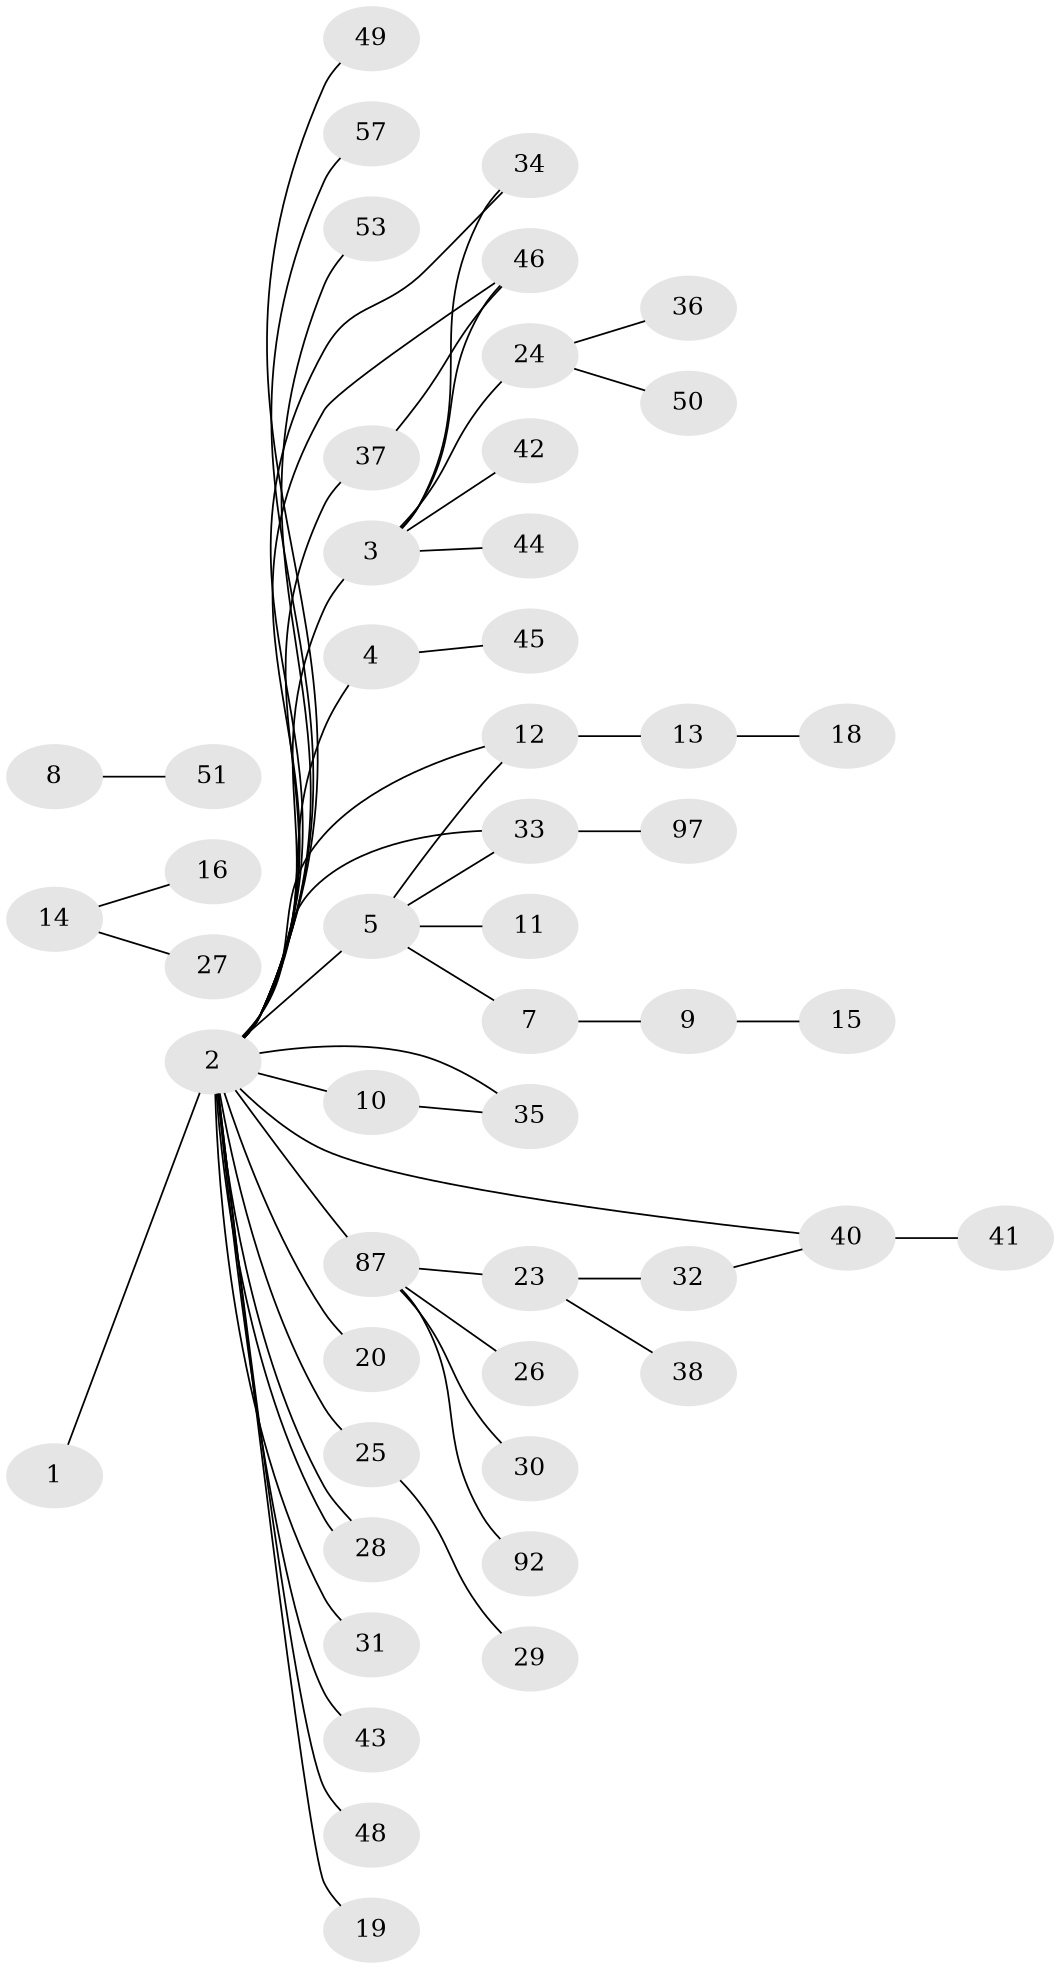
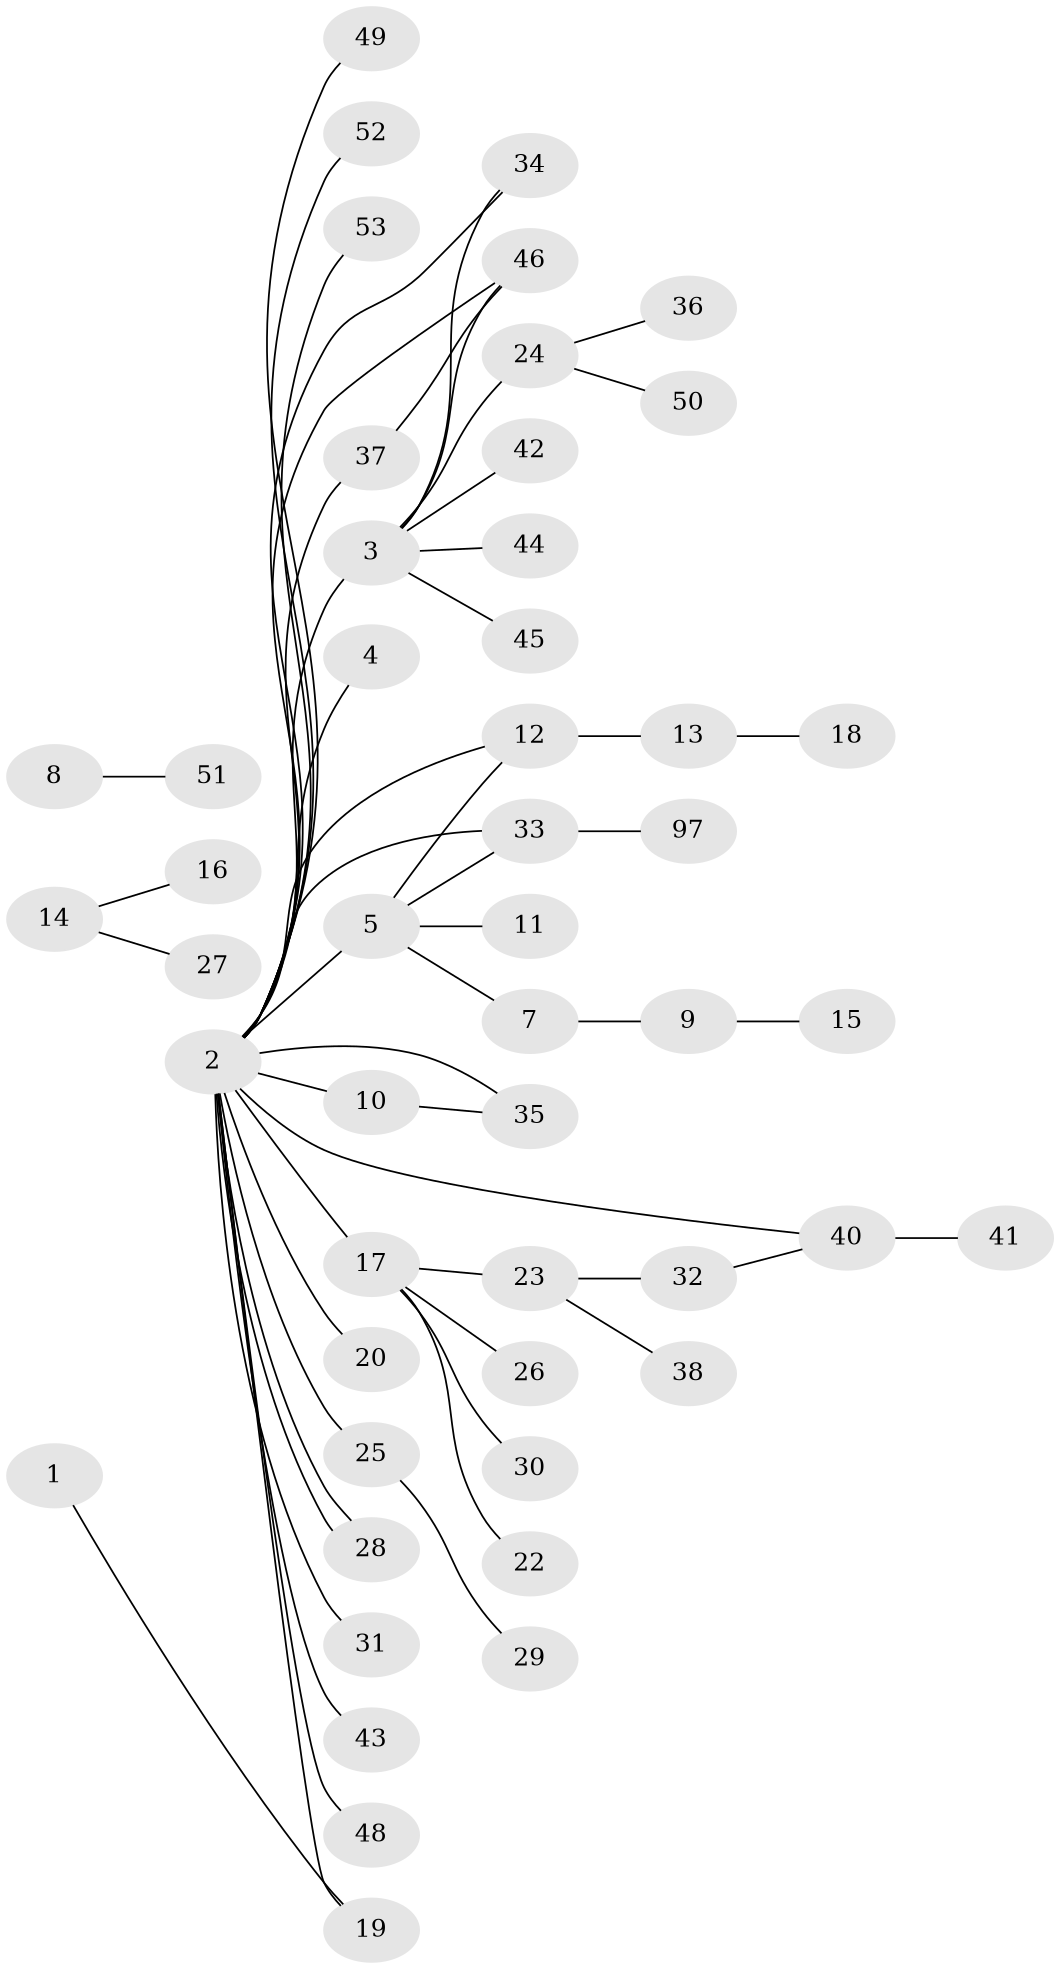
node "57": label "57" -> "52"
edge "45" -- "4": now "45" -- "3"
node "87": label "87" -> "17"
edge "2" -- "1": now "19" -- "1"
node "92": label "92" -> "22"
